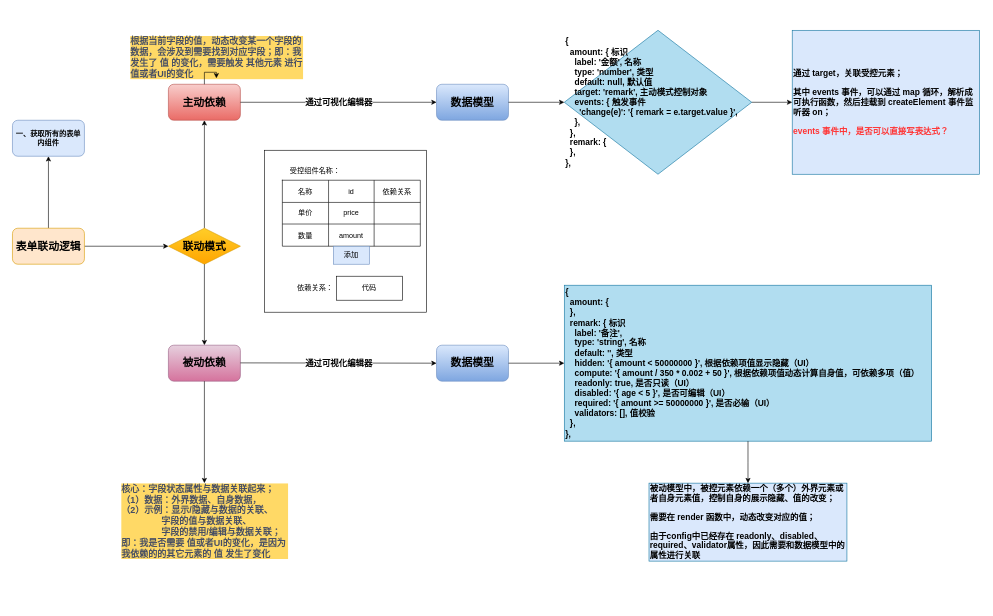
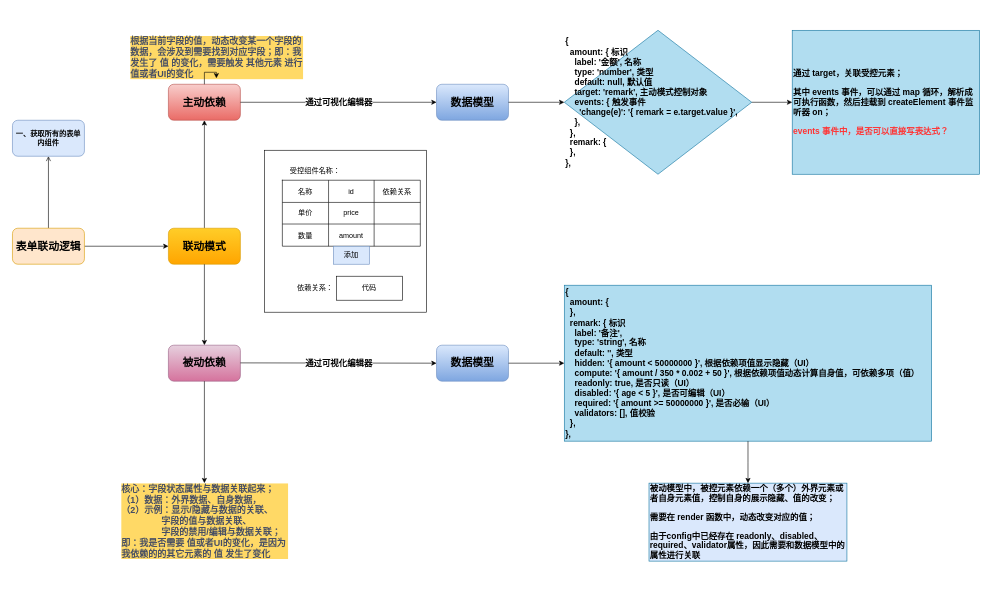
node "通过 target，关联受控元素；其中 events 事件，可以通过 map 循环，解析成可执行函数，然后挂载到 createElement 事件监听器 on；events 事件中，是否可以直接写表达式？": fillcolor #dae8fc -> #b1ddf0
edge "表单联动逻辑" -> "一、获取所有的表单内组件": arrowhead classic -> open
node "联动模式": shape diamond -> rounded rectangle
